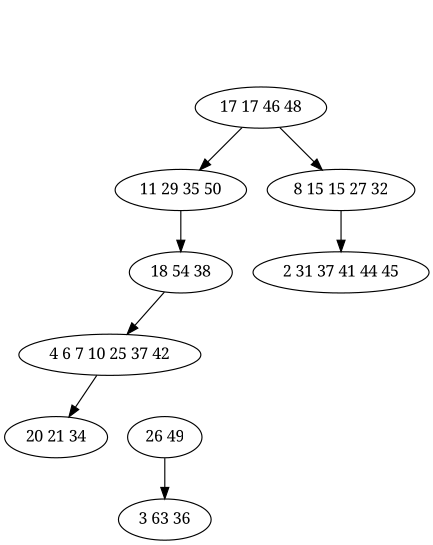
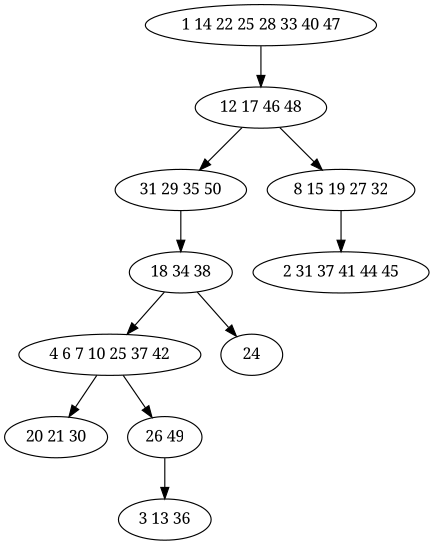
node "1 14 22 25 28 33 40 47": added
node "17 17 46 48": label "17 17 46 48" -> "12 17 46 48"
node "11 29 35 50": label "11 29 35 50" -> "31 29 35 50"
node "8 15 15 27 32": label "8 15 15 27 32" -> "8 15 19 27 32"
node "18 54 38": label "18 54 38" -> "18 34 38"
node "24": added
edge "4 6 7 10 25 37 42" -> "26 49": added
node "20 21 34": label "20 21 34" -> "20 21 30"
node "3 63 36": label "3 63 36" -> "3 13 36"
